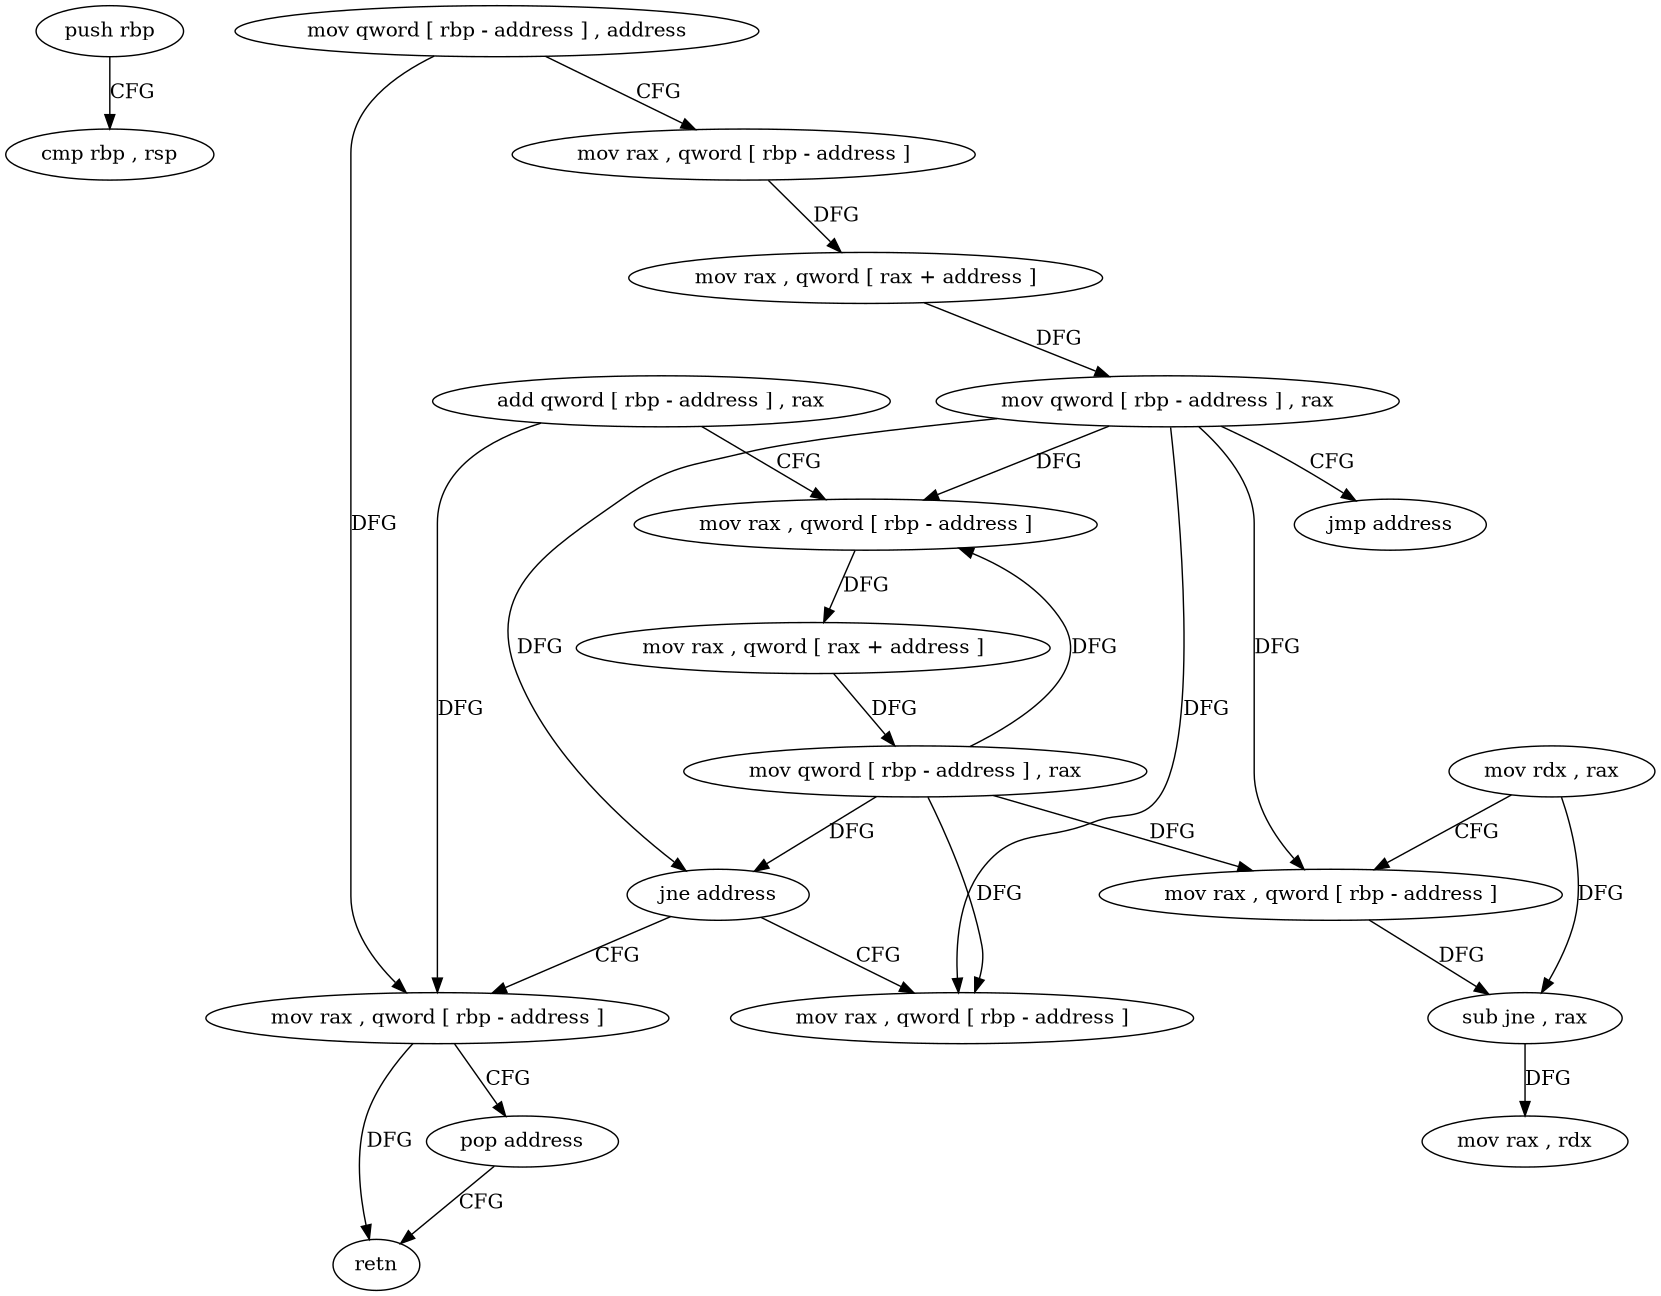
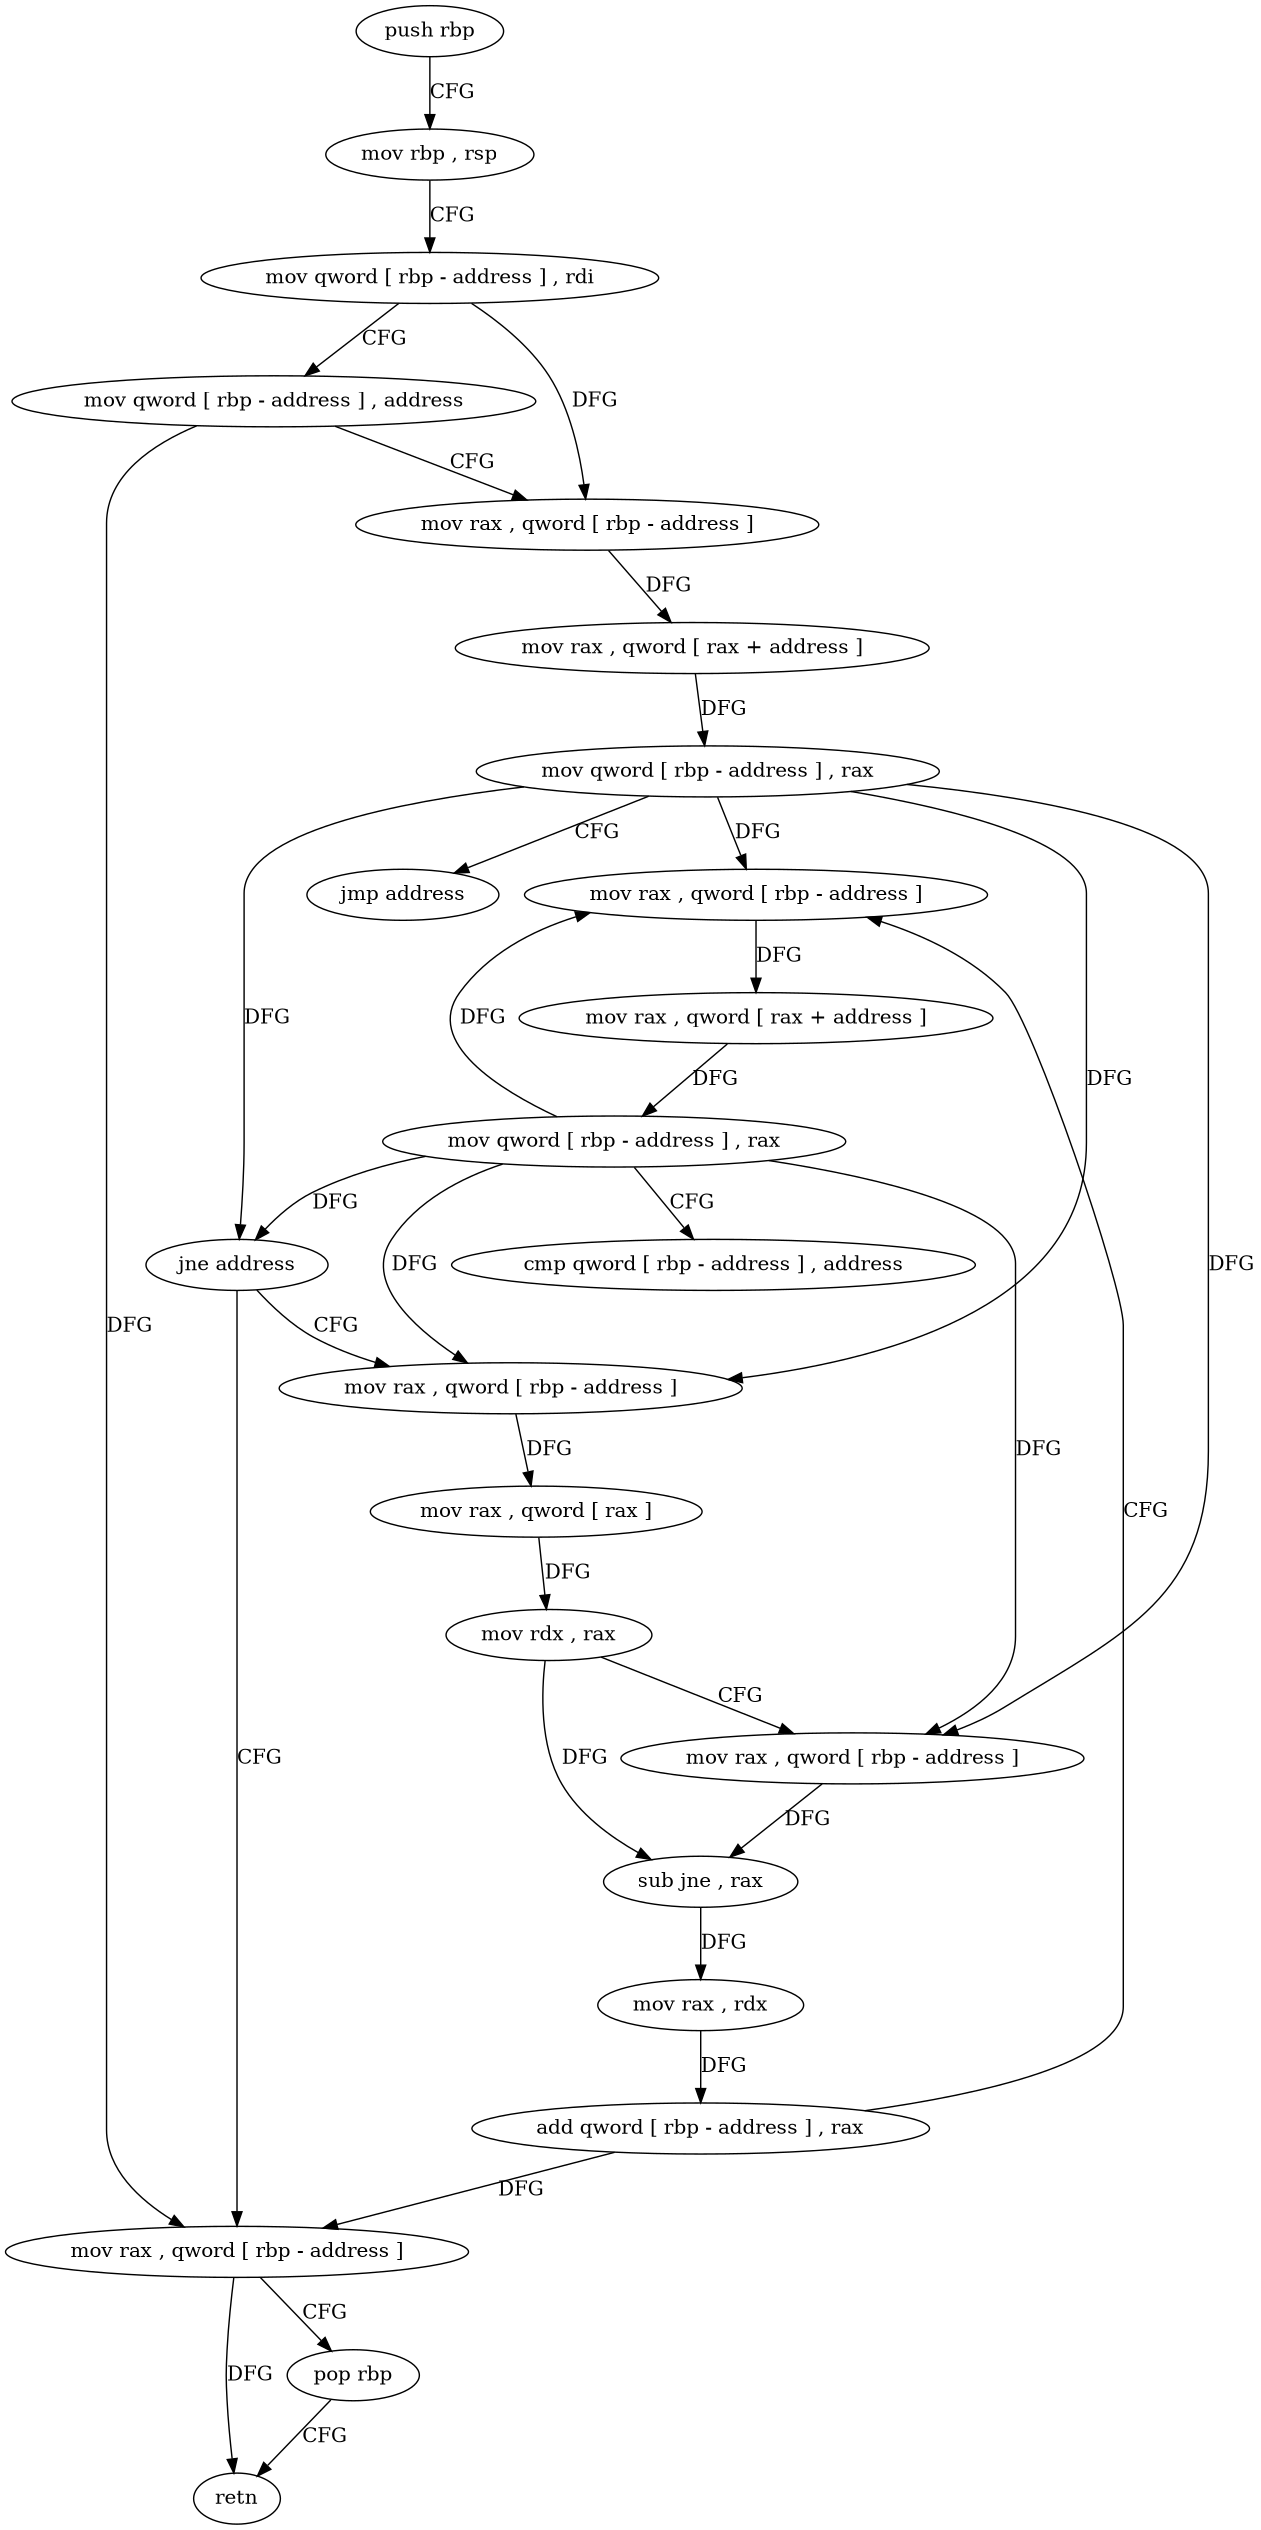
node "cmp rbp , rsp": label "cmp rbp , rsp" -> "mov rbp , rsp"
node "mov qword [ rbp - address ] , rdi": added
node "pop address": label "pop address" -> "pop rbp"
node "cmp qword [ rbp - address ] , address": added
node "mov rax , qword [ rax ]": added
edge "mov rax , rdx" -> "add qword [ rbp - address ] , rax": added, label "DFG"
